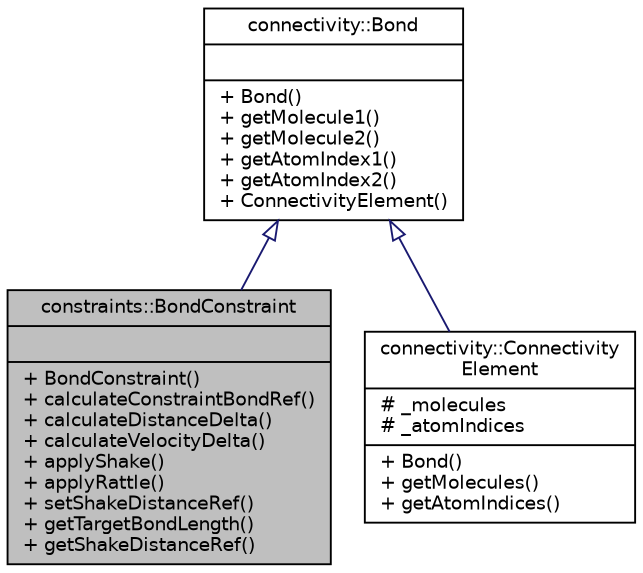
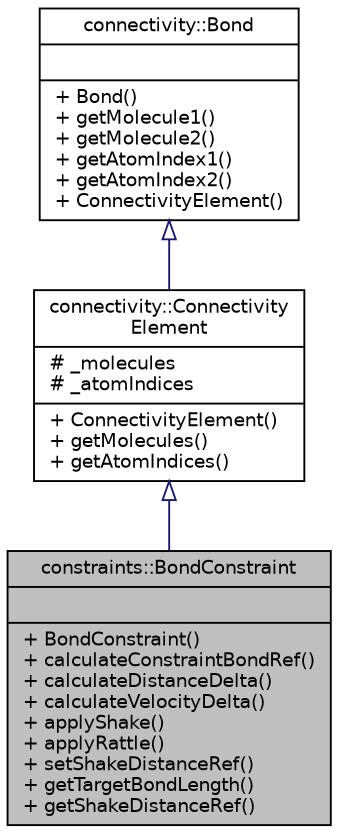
edge "constraints::BondConstraint" -> "connectivity::Bond": now "constraints::BondConstraint" -> "connectivity::Connectivity"
node "connectivity::Connectivity": text "+ Bond()" -> "+ ConnectivityElement()"
